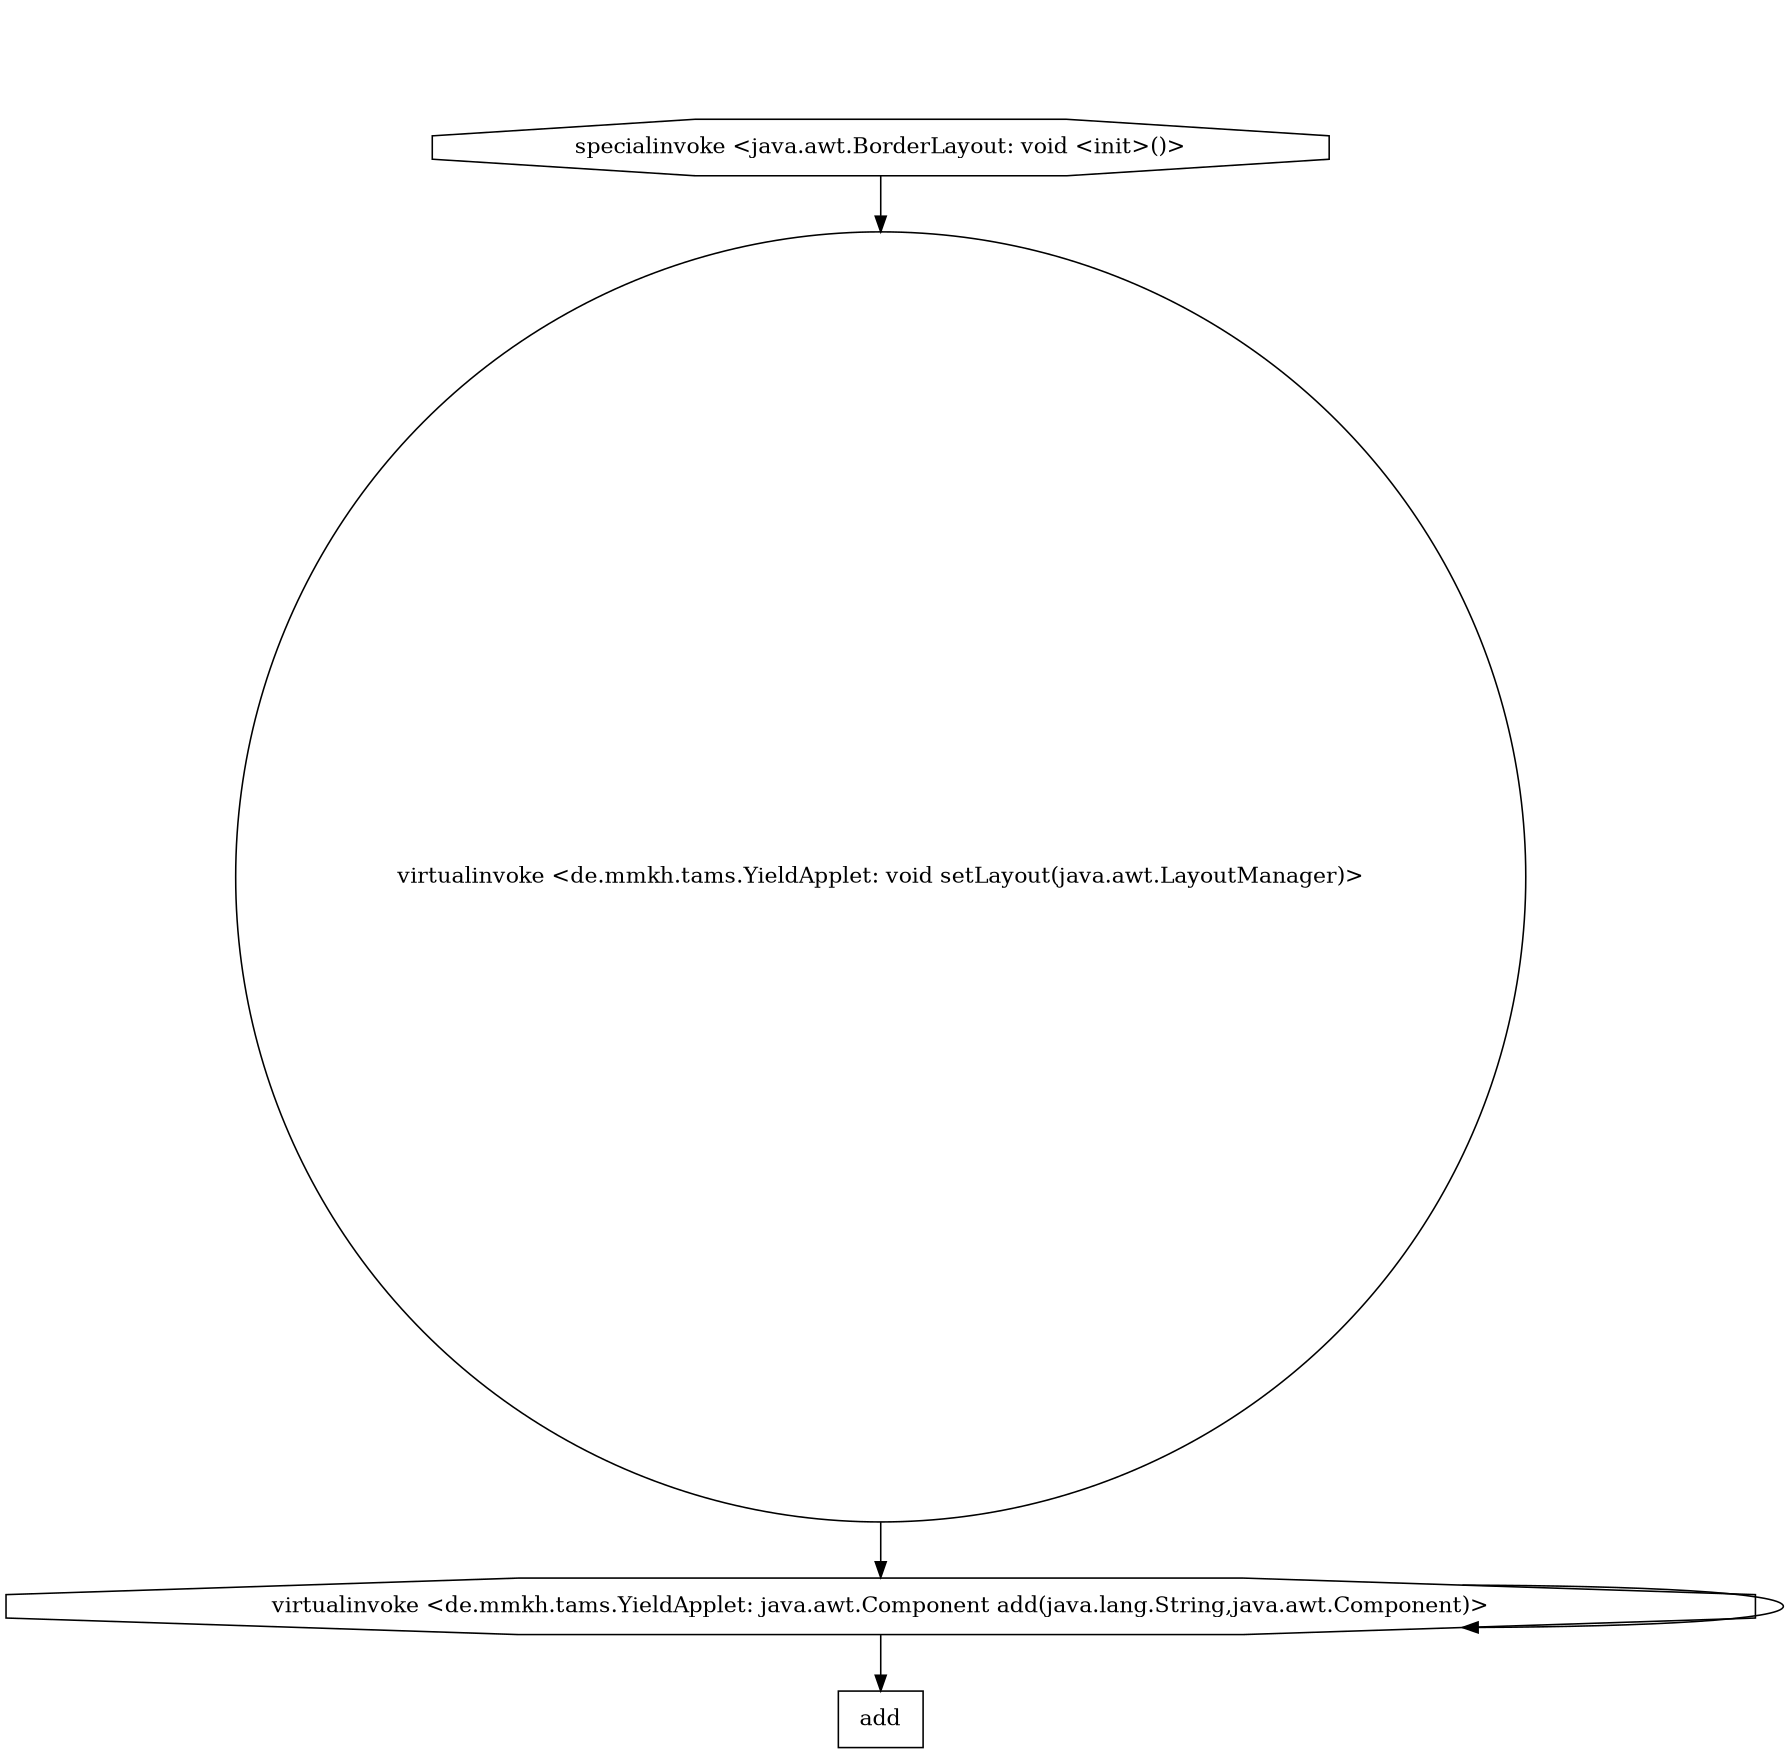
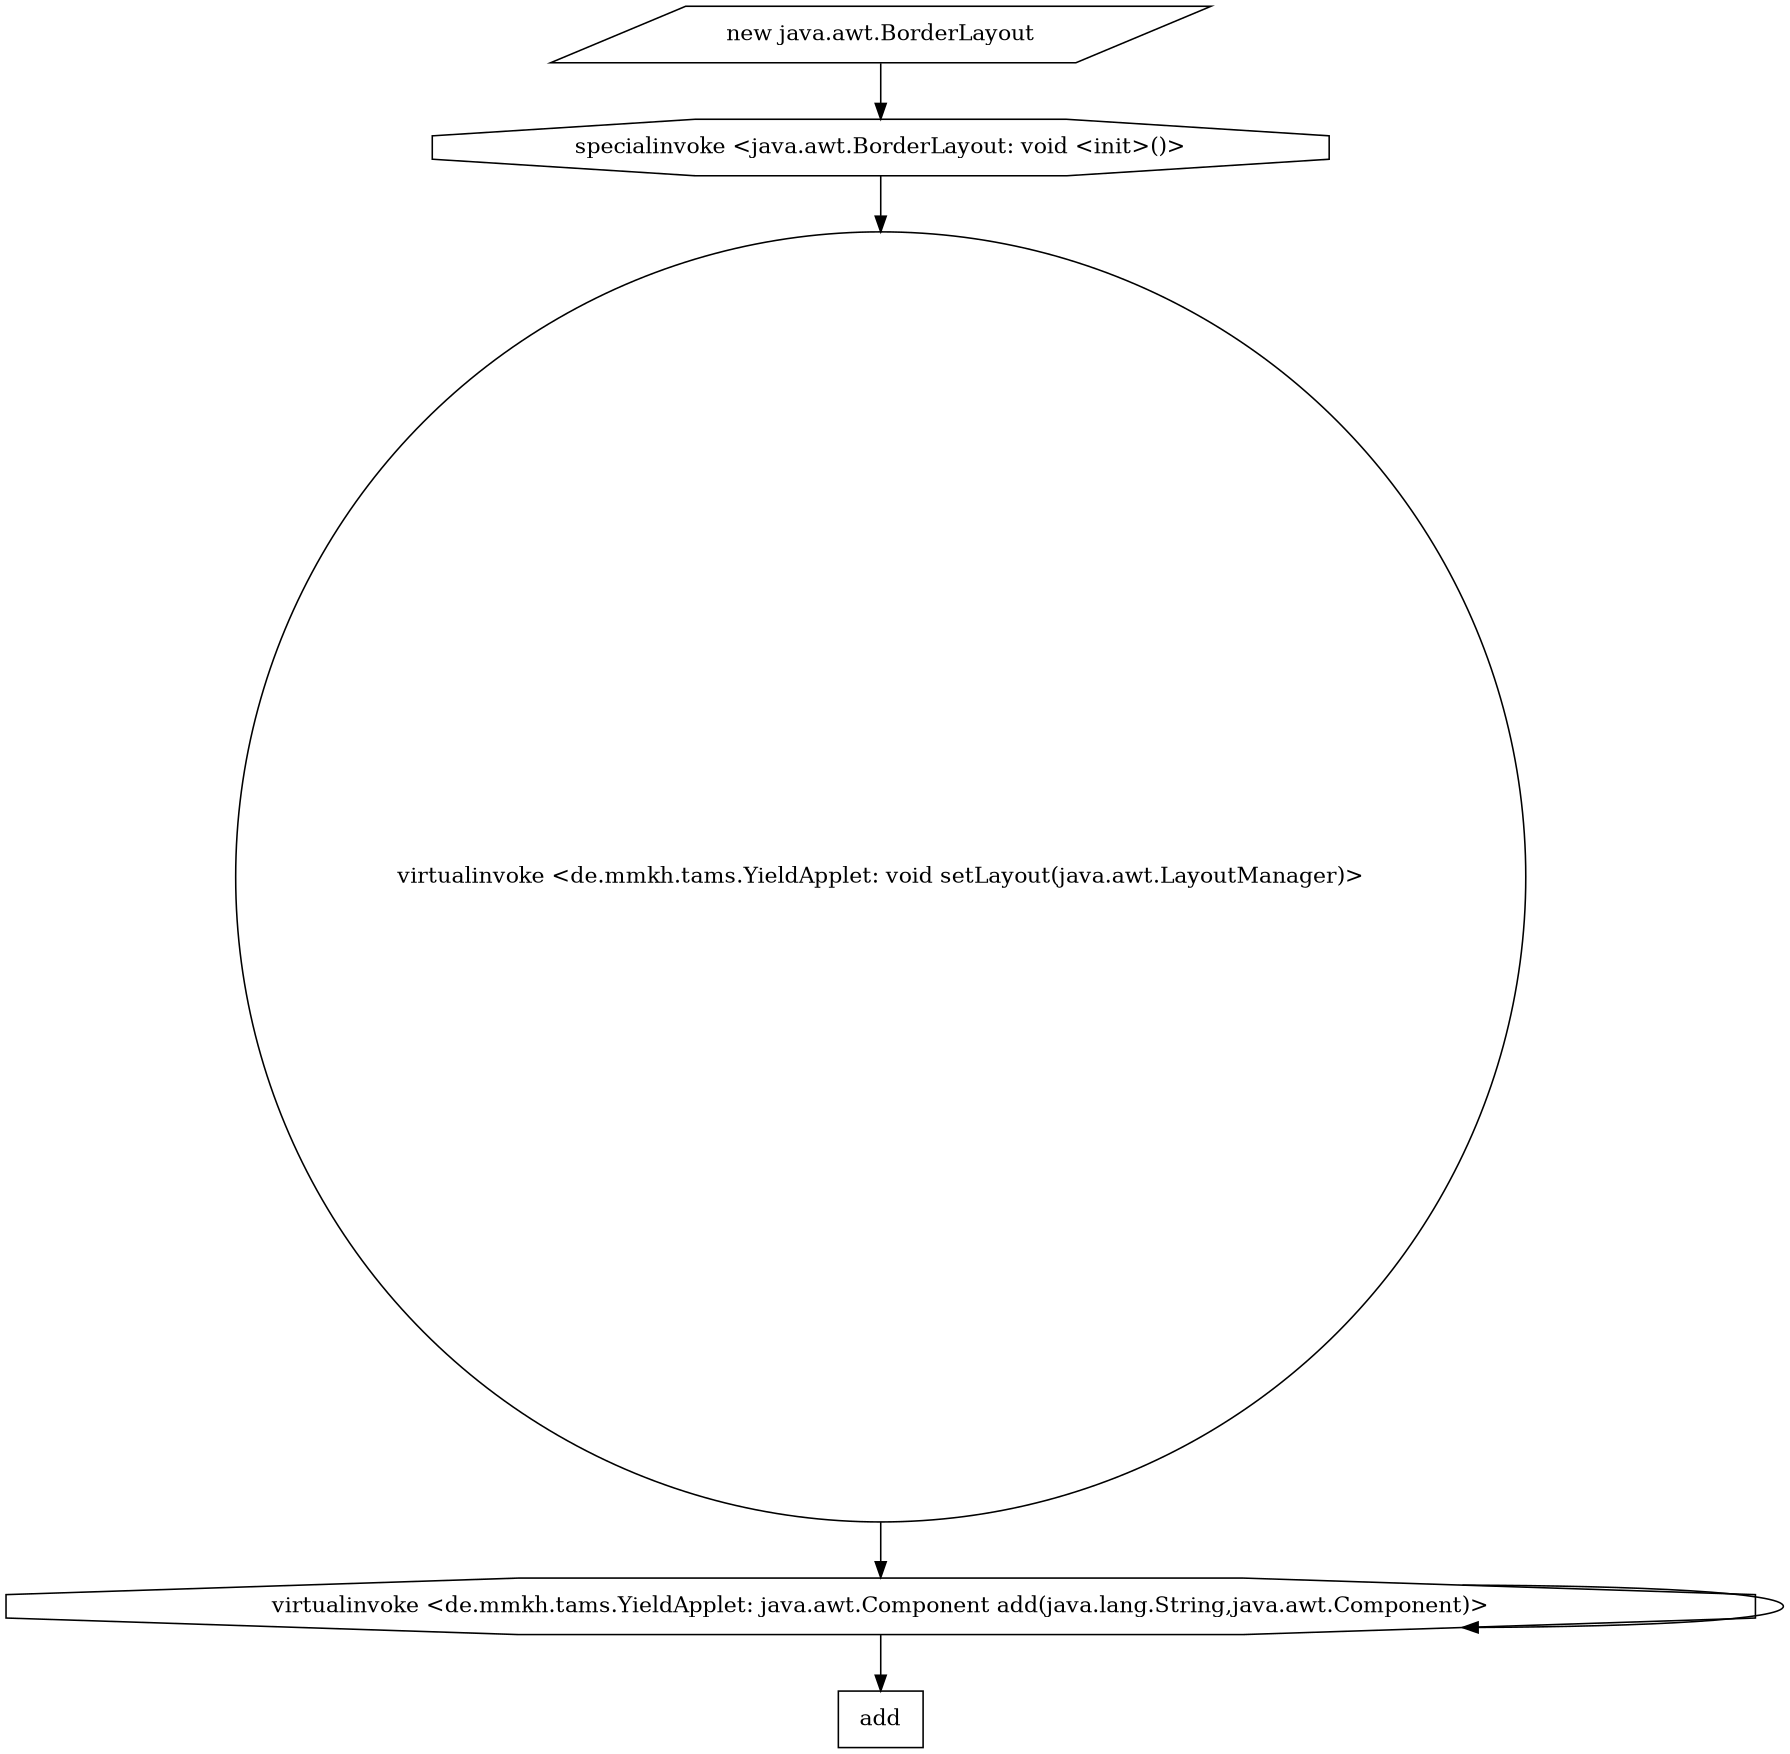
node "new java.awt.BorderLayout": added
